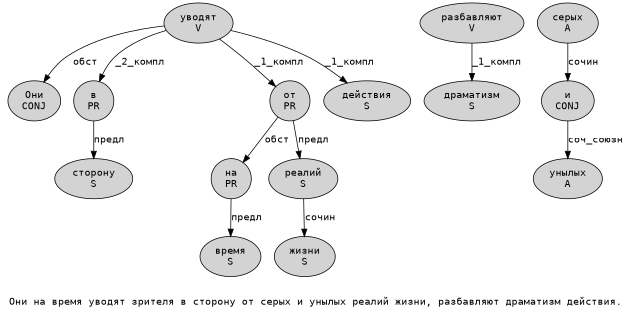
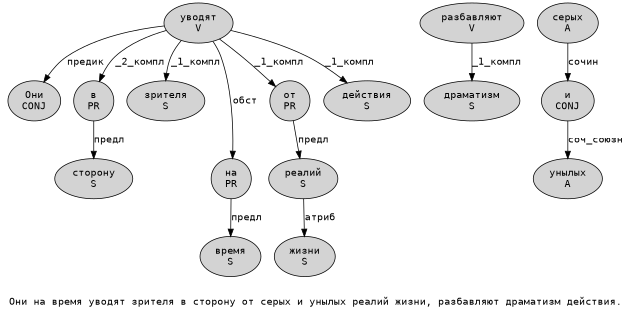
edge "уводят V" -> "Они CONJ": label "обст" -> "предик"
node "зрителя S": added
edge "от PR" -> "на PR": now "уводят V" -> "на PR"
edge "реалий S" -> "жизни S": label "сочин" -> "атриб"
